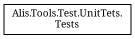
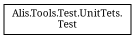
node "Alis.Tools.Test.UnitTets. Tests": label "Alis.Tools.Test.UnitTets. Tests" -> "Alis.Tools.Test.UnitTets. Test"
